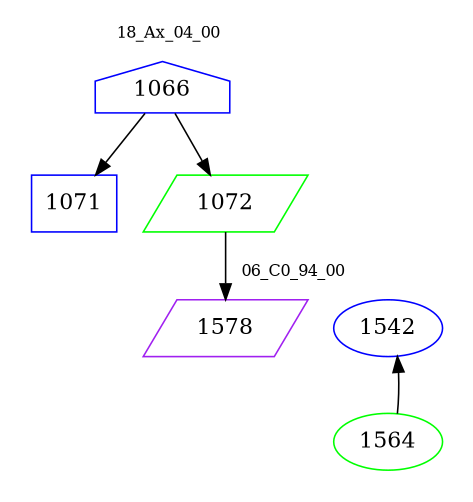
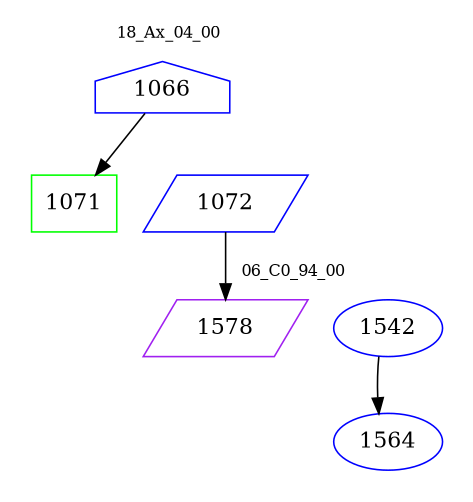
edge "1066" -> "1072": removed
node "1071": color blue -> green
node "1072": color green -> blue
edge "1564" -> "1542": reversed
node "1564": color green -> blue
